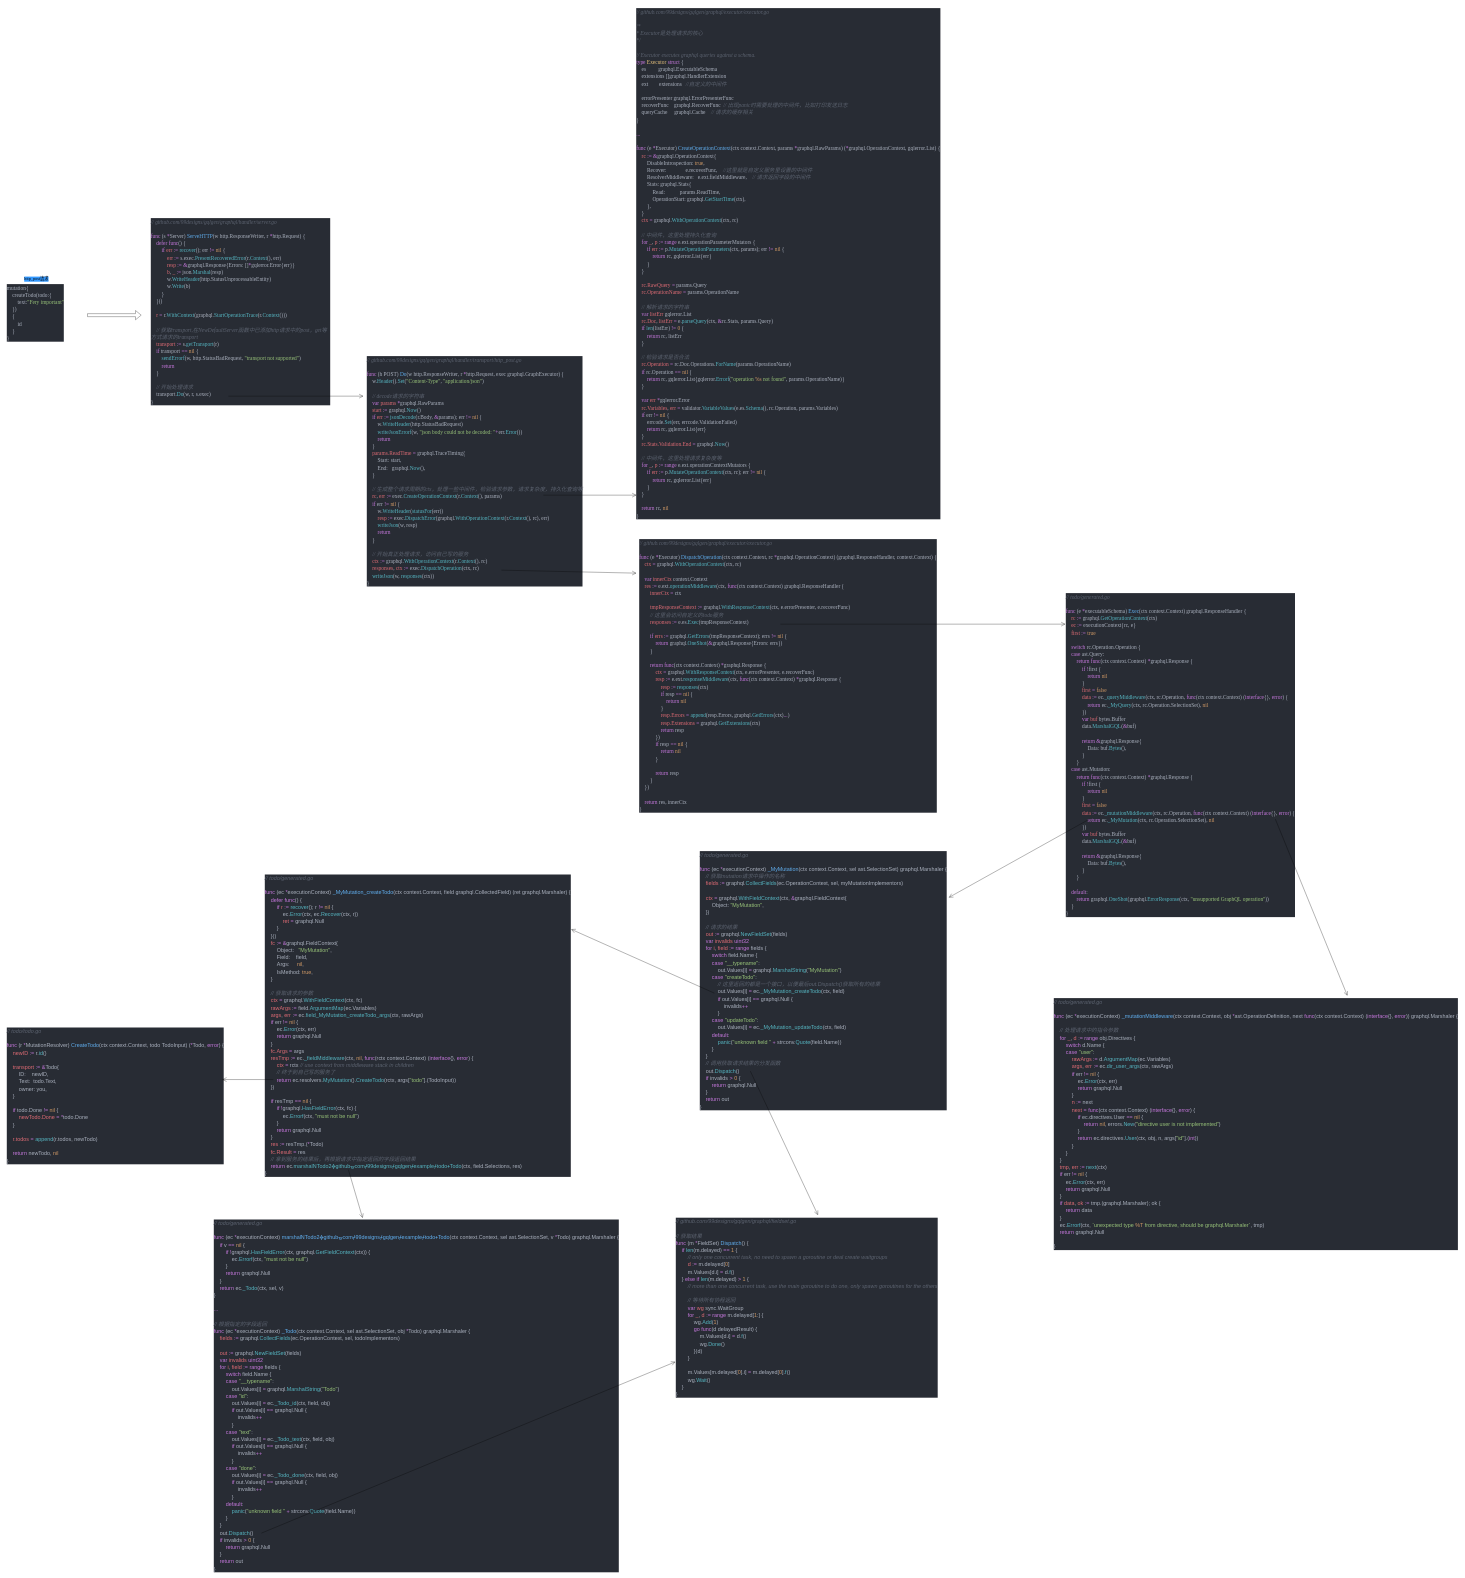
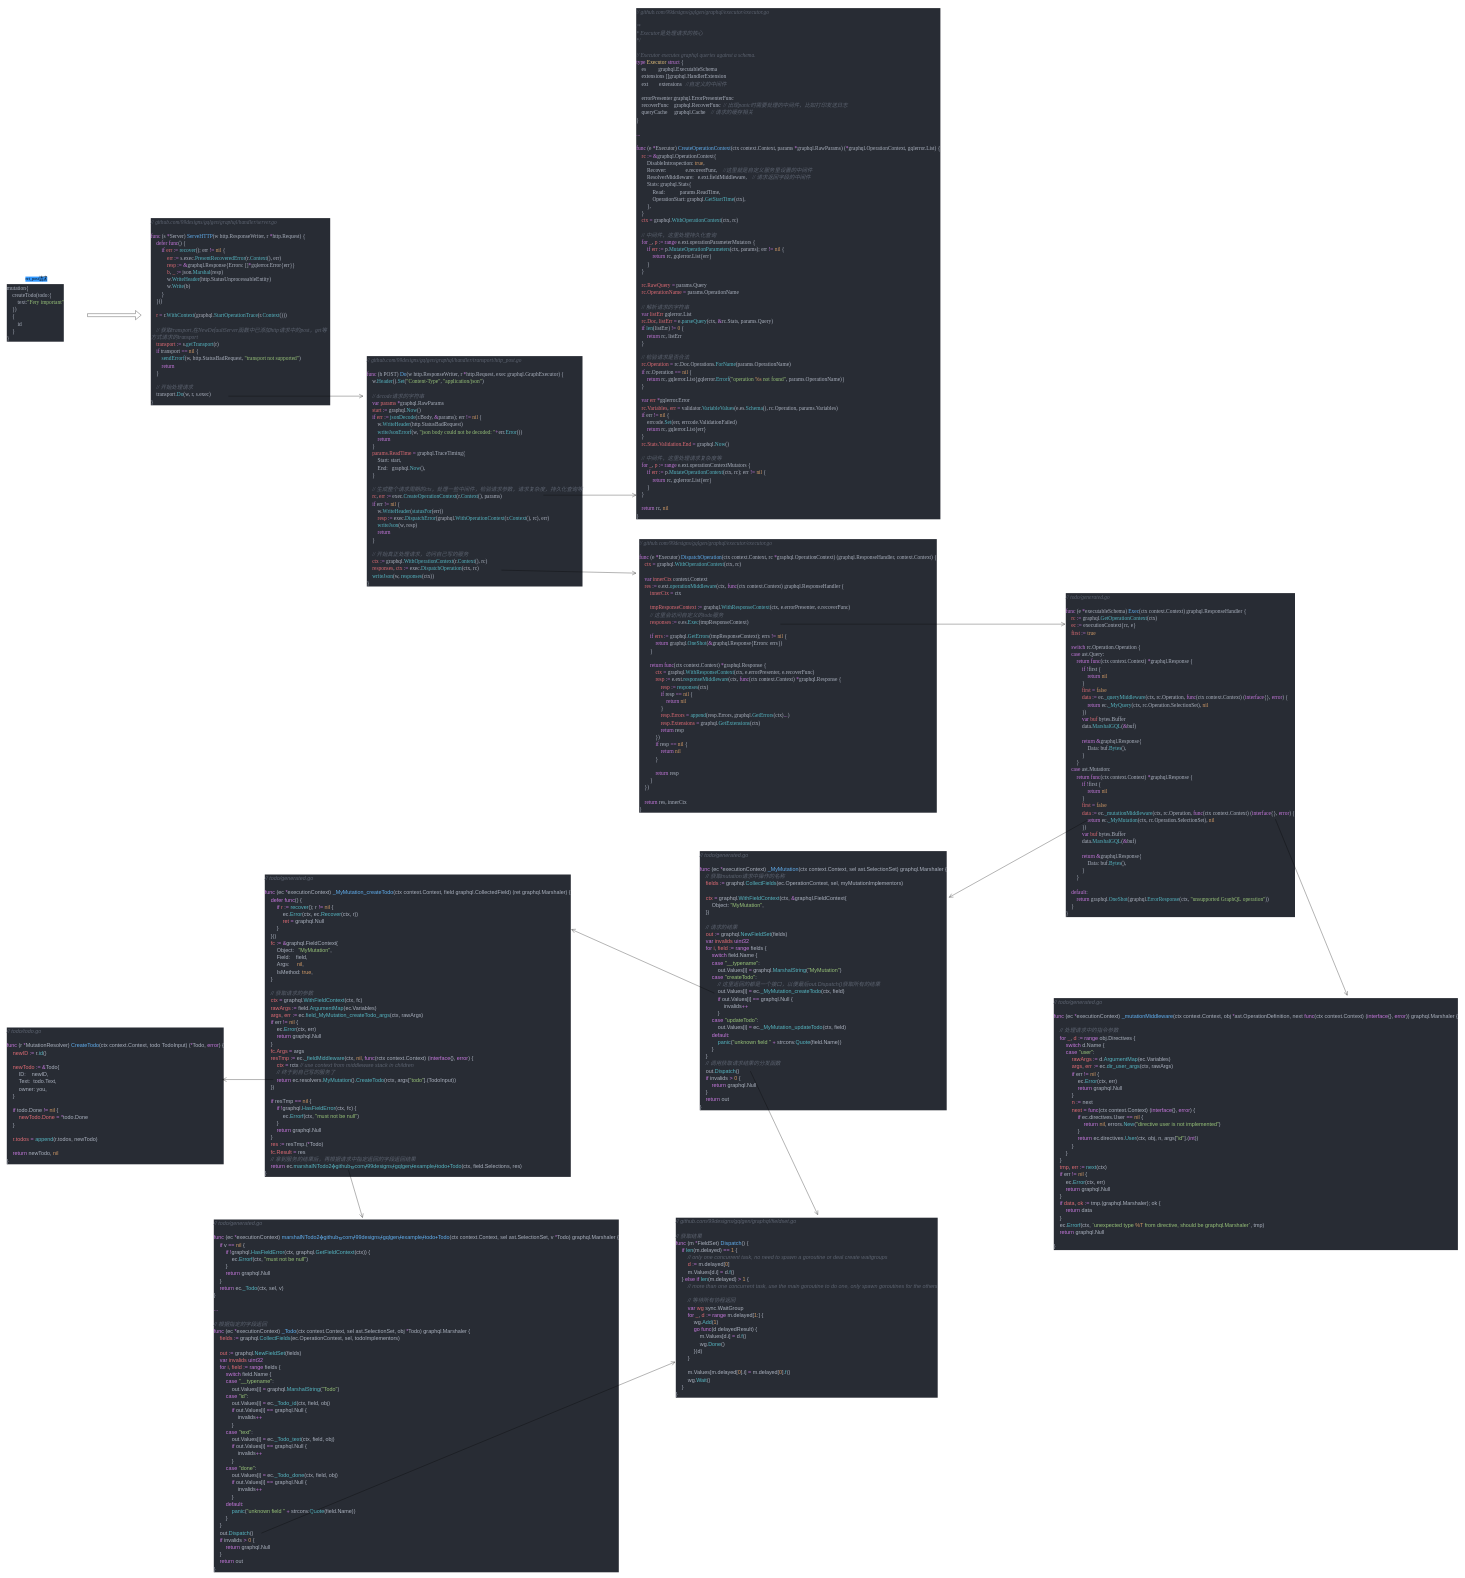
node "http_post请求": label "http_post请求" -> "ret_post请求"
node "// todo/todo.go func (r *MutationResolver) CreateTodo(ctx context.Context, todo TodoInput) (*Todo, error) { newID := r.id() transport := &Todo{ ID: newID, Text: todo.Text, owner: you, } if todo.Done != nil { newTodo.Done = *todo.Done } r.todos = append(r.todos, newTodo) return newTodo, nil }": label "// todo/todo.go func (r *MutationResolver) CreateTodo(ctx context.Context, todo TodoInput) (*Todo, error) { newID := r.id() transport := &Todo{ ID: newID, Text: todo.Text, owner: you, } if todo.Done != nil { newTodo.Done = *todo.Done } r.todos = append(r.todos, newTodo) return newTodo, nil }" -> "// todo/todo.go func (r *MutationResolver) CreateTodo(ctx context.Context, todo TodoInput) (*Todo, error) { newID := r.id() newTodo := &Todo{ ID: newID, Text: todo.Text, owner: you, } if todo.Done != nil { newTodo.Done = *todo.Done } r.todos = append(r.todos, newTodo) return newTodo, nil }"
